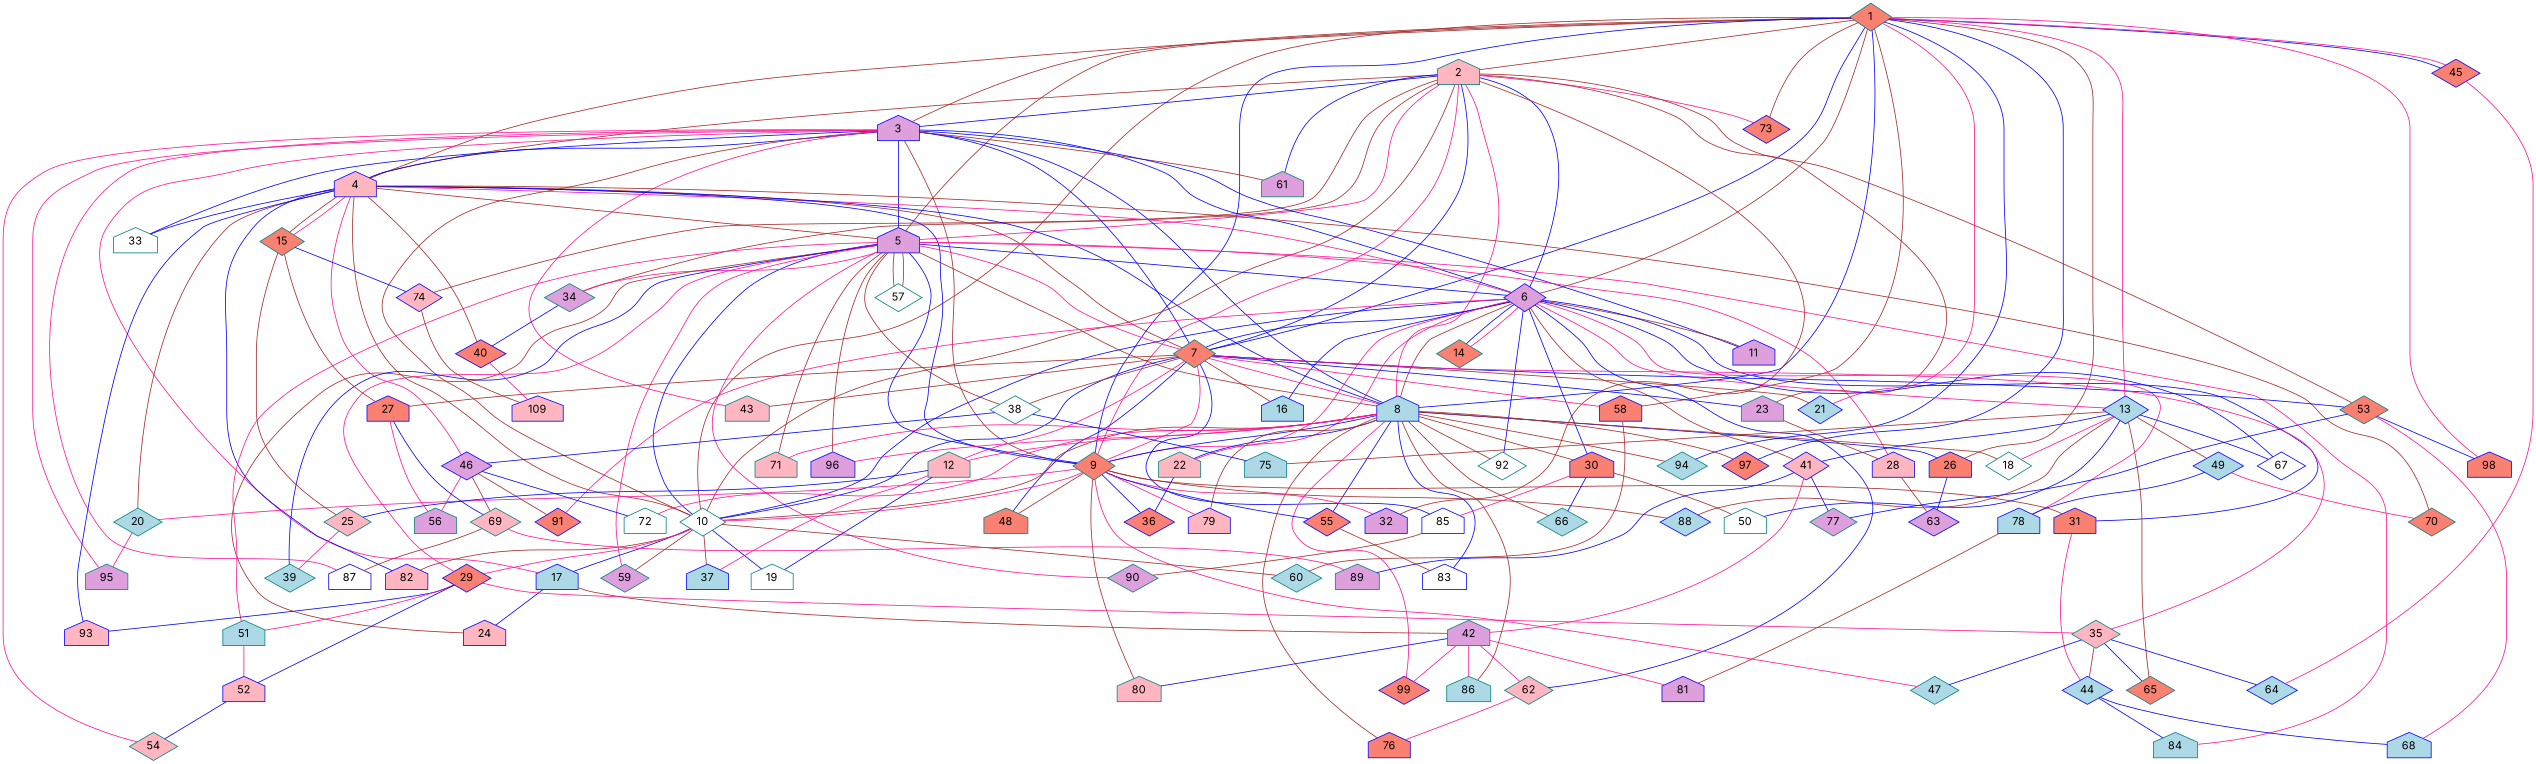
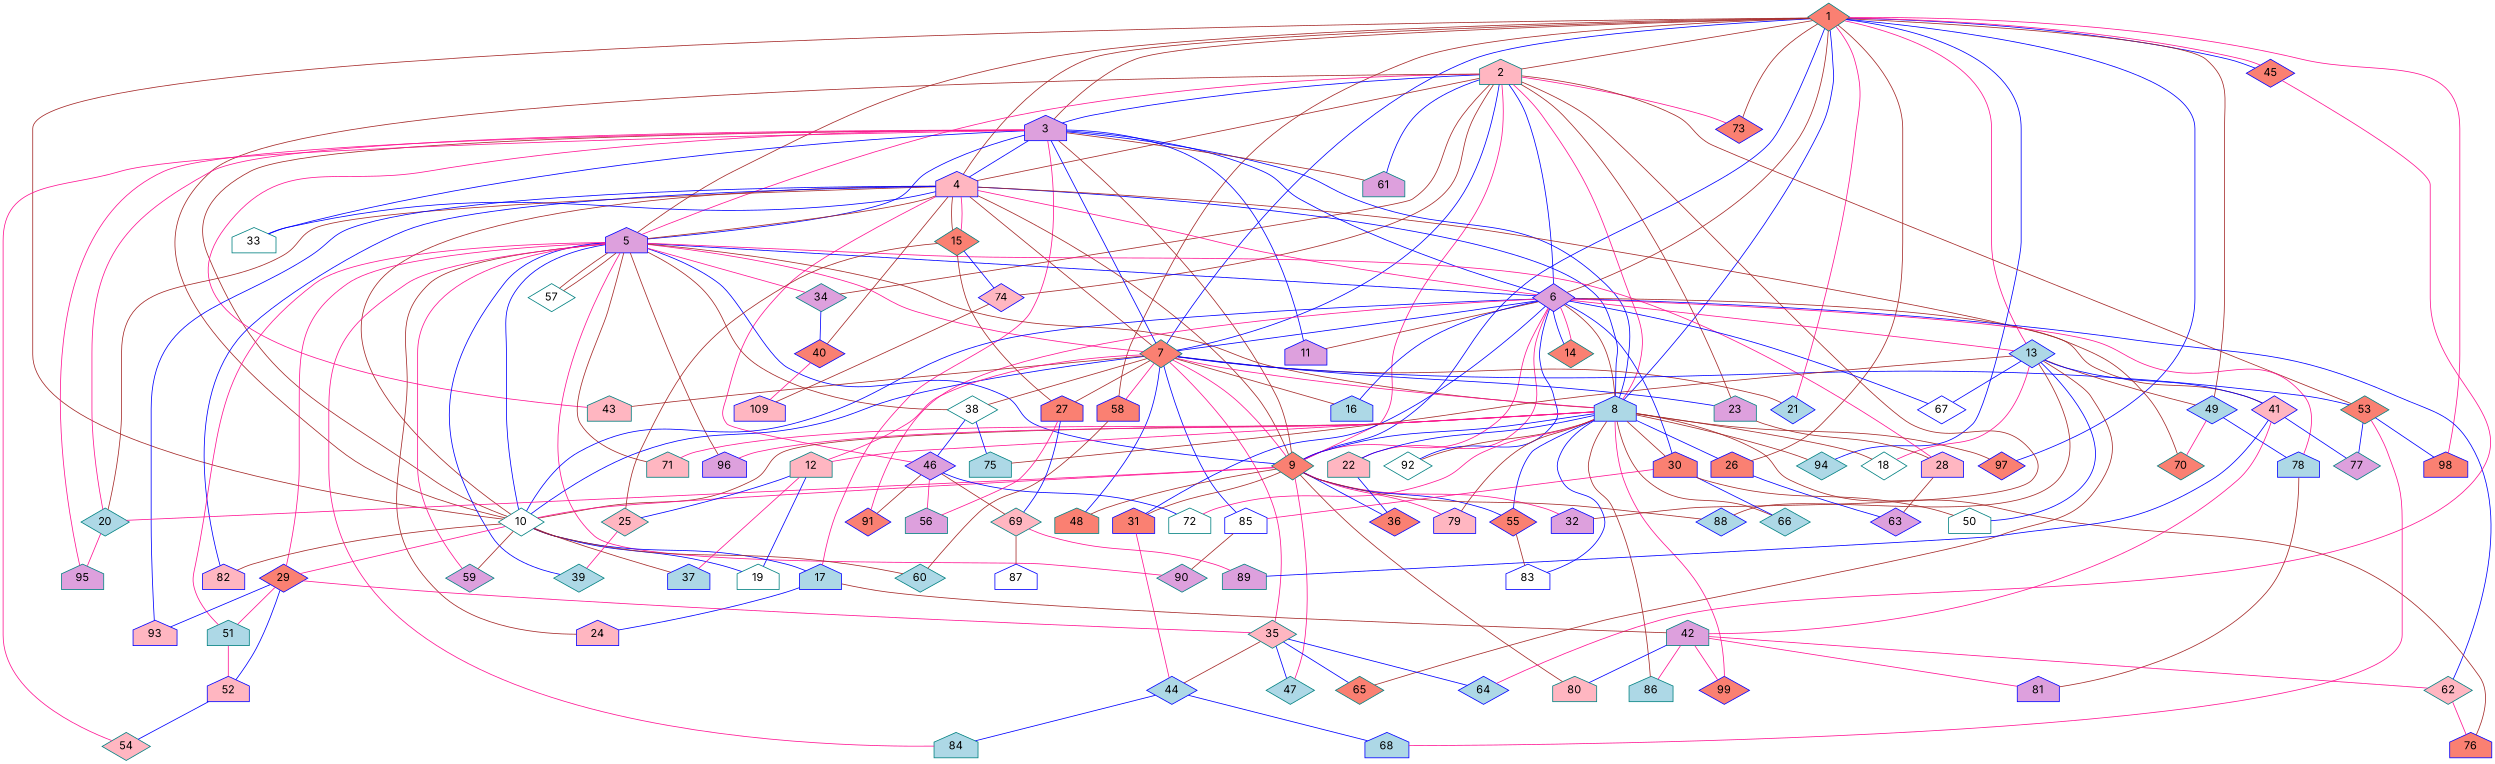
edge "1" -- "49": added
edge "3" -- "87": now "3" -- "20"
edge "4" -- "9": color blue -> brown
